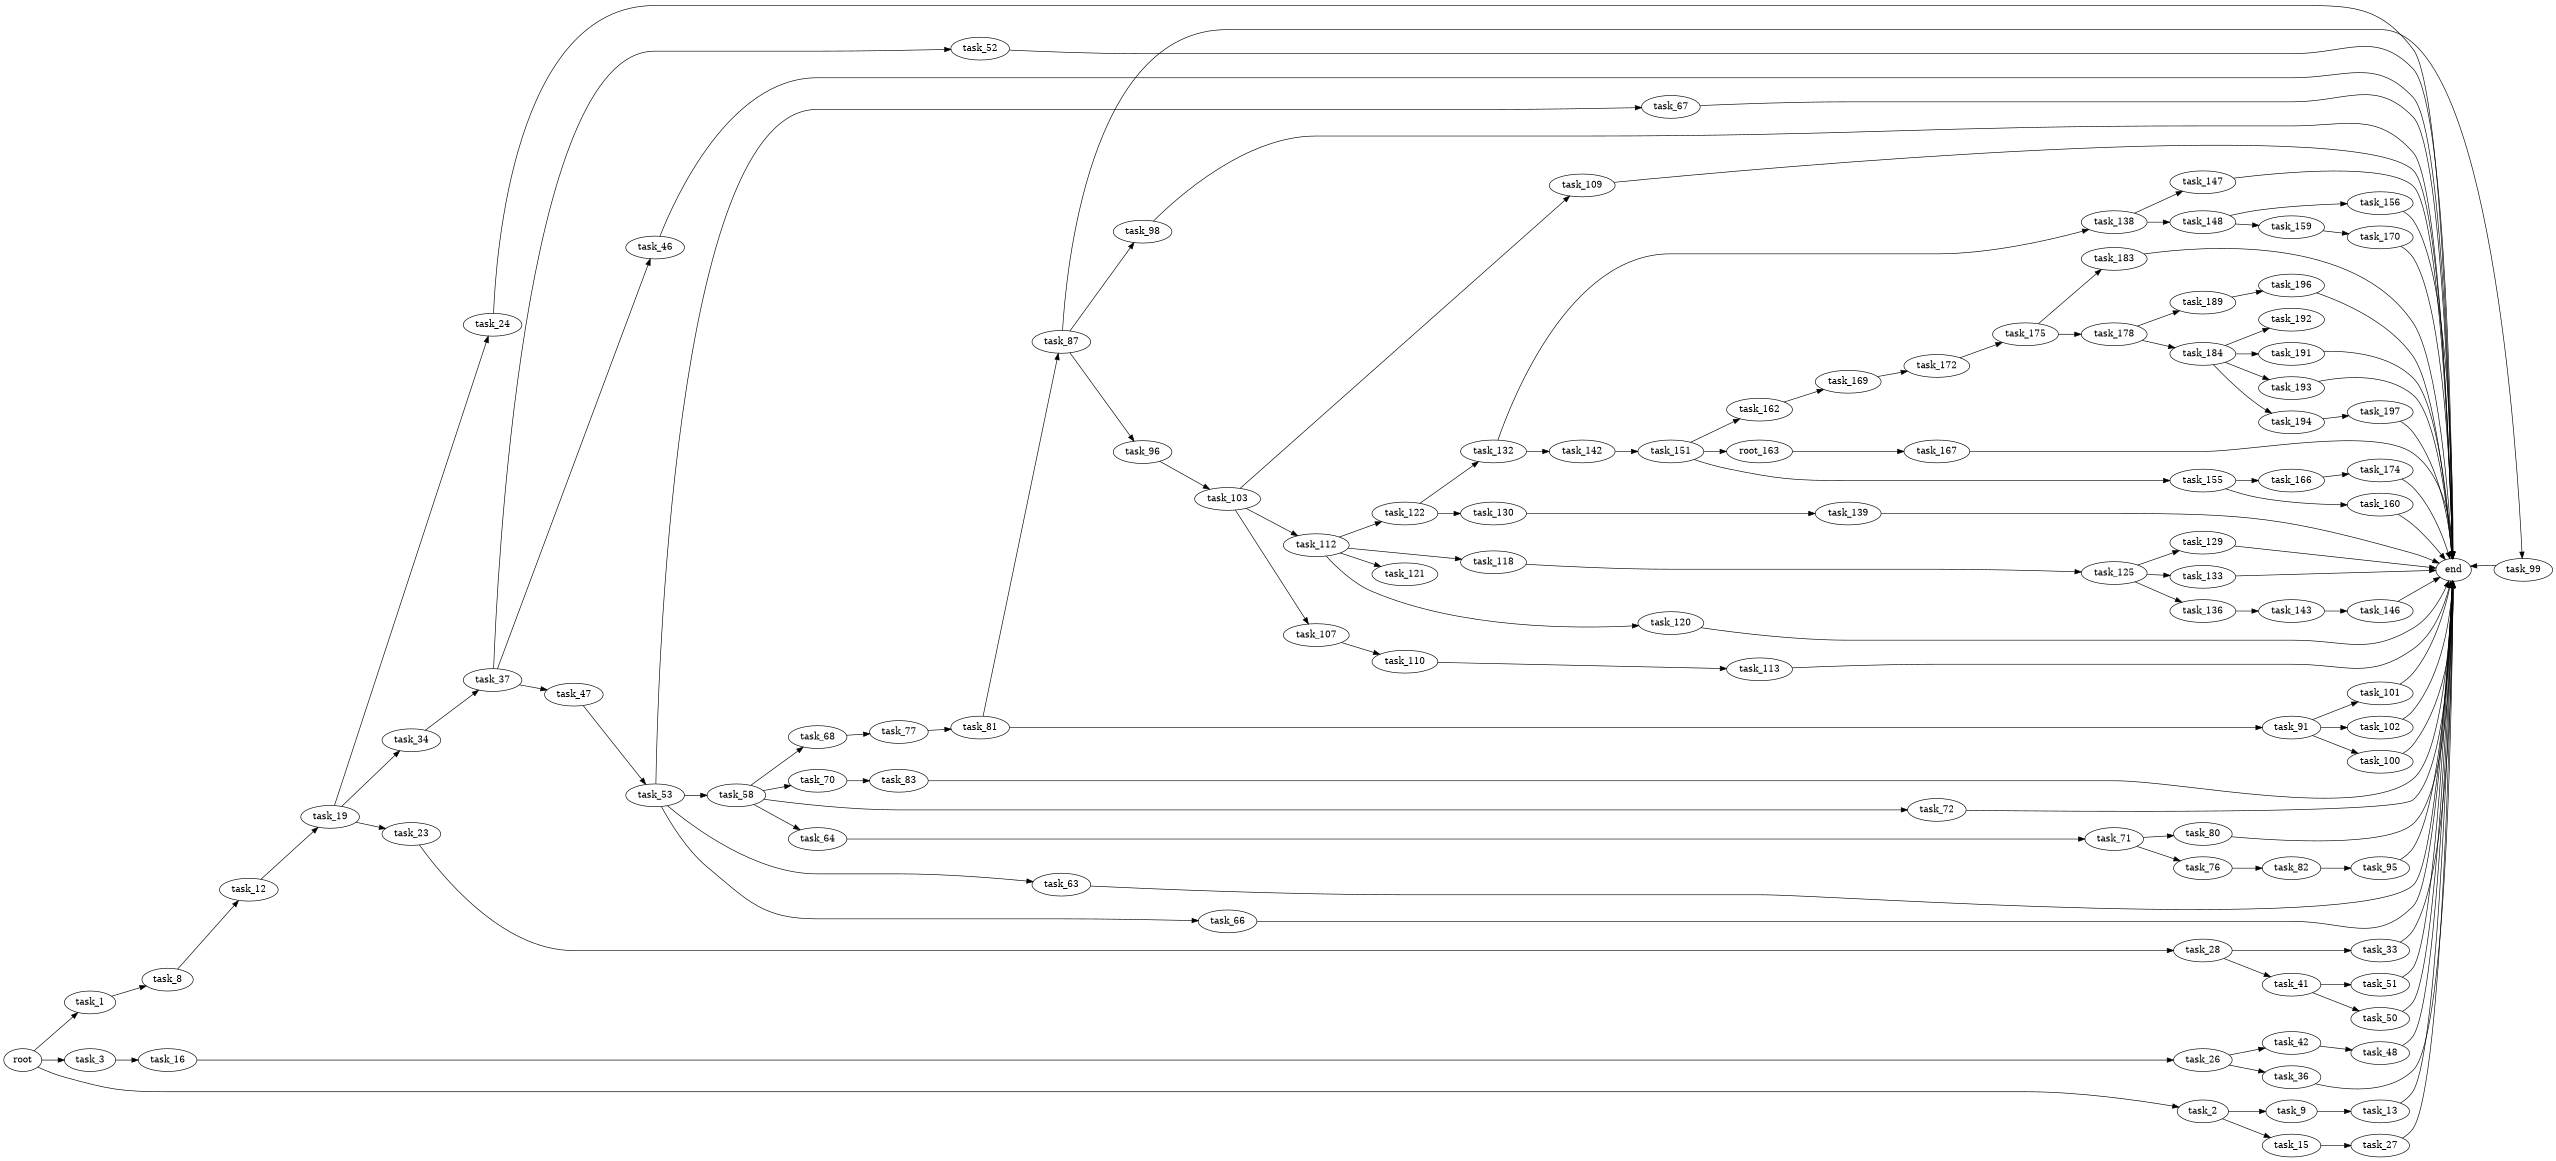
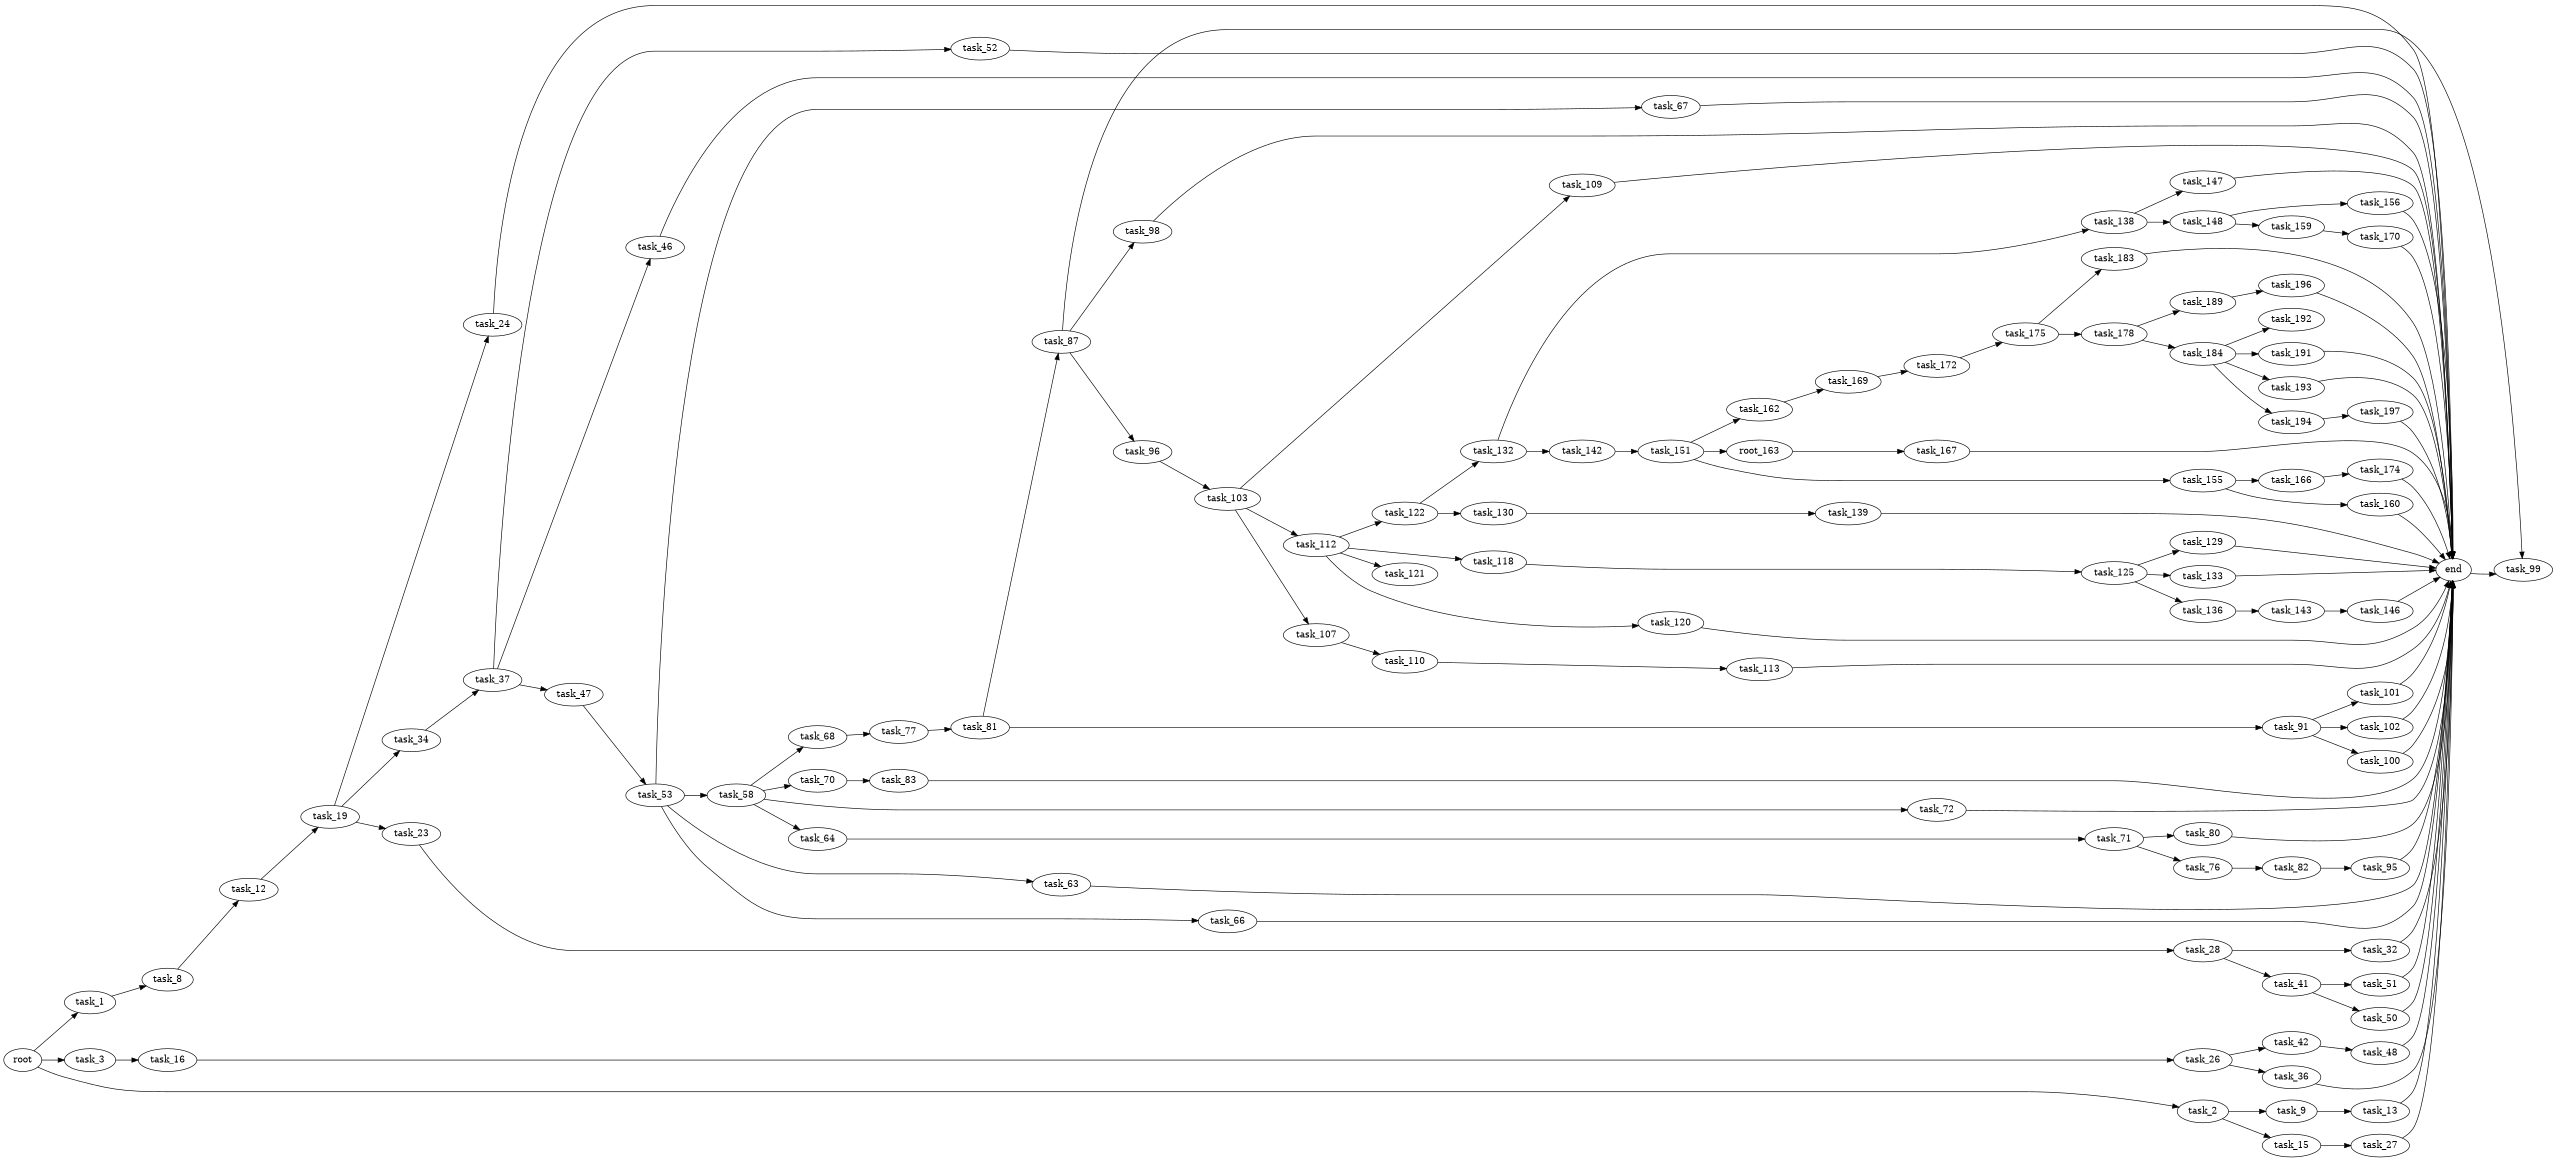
edge "task_99" -> "end": reversed
node "task_33": label "task_33" -> "task_32"
